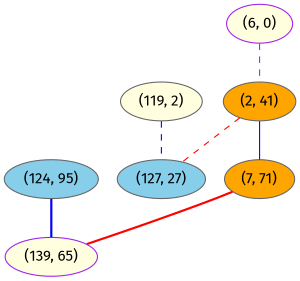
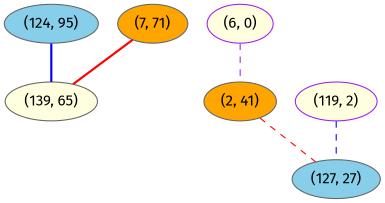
node "(119, 2)": color gray40 -> purple
edge "(2, 41)" -- "(7, 71)": removed
node "(139, 65)": color purple -> gray40
